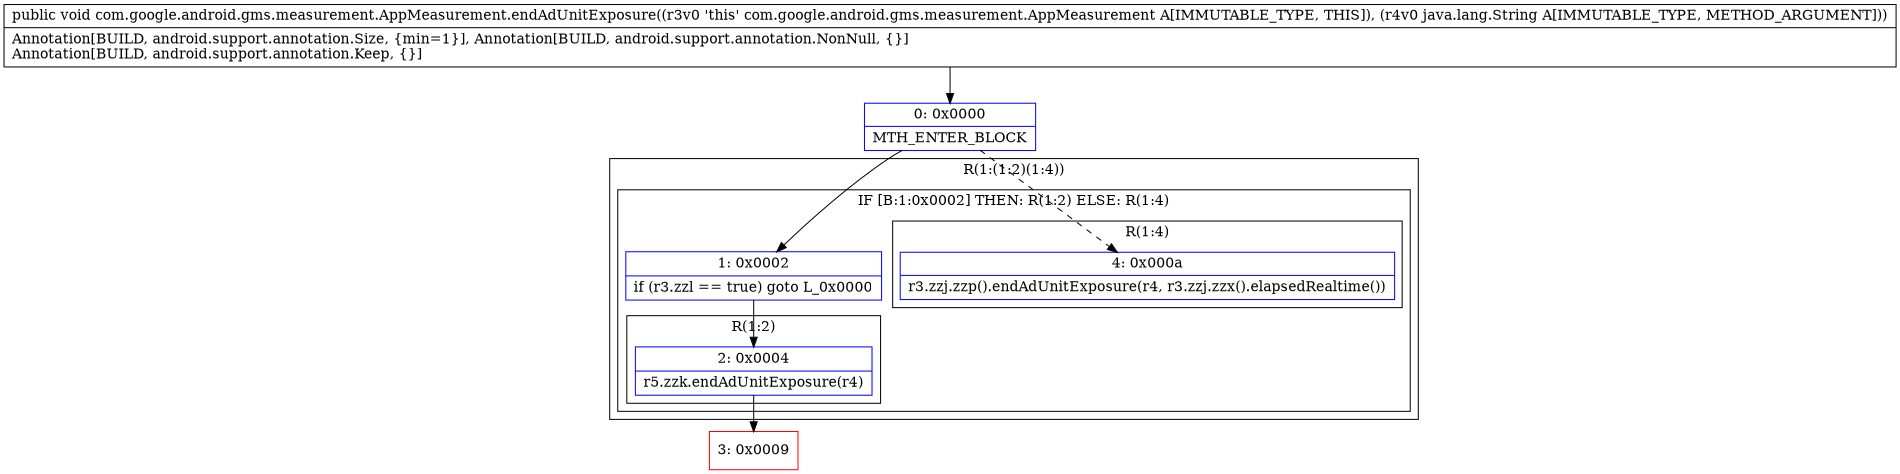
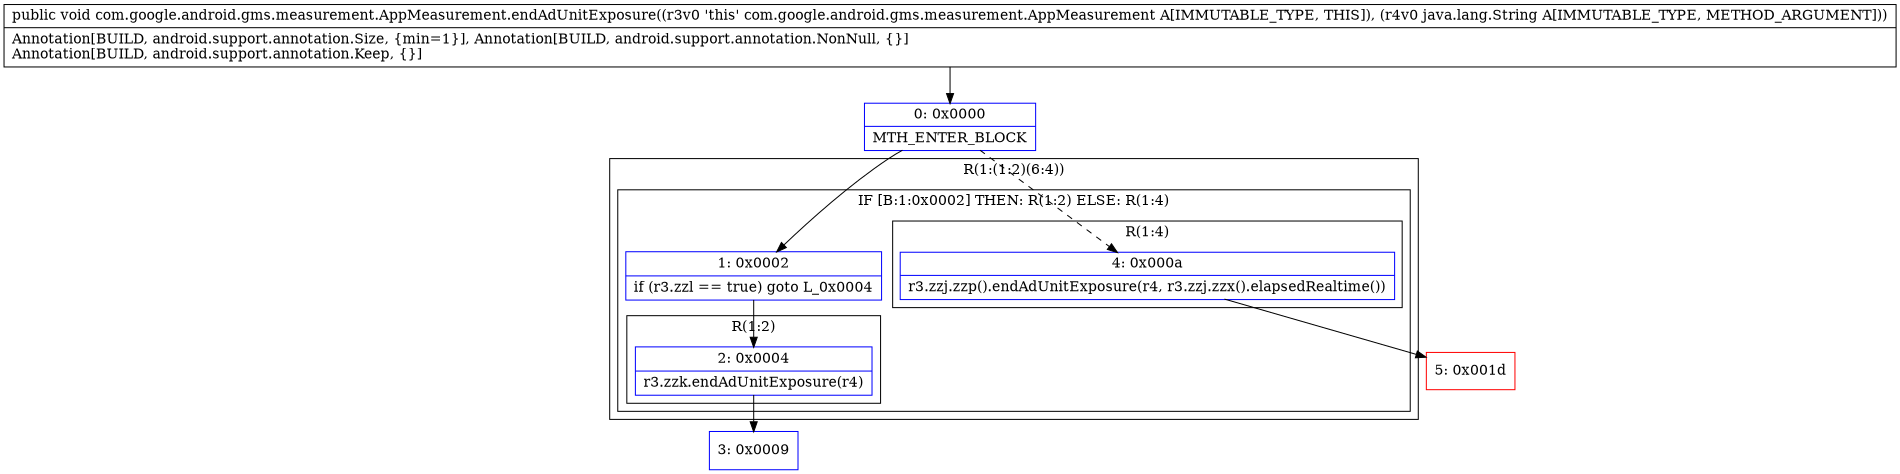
cluster "R(1:(1:2)(1:4))": label "R(1:(1:2)(1:4))" -> "R(1:(1:2)(6:4))"
node "1: 0x0002": text "if (r3.zzl == true) goto L_0x0000" -> "if (r3.zzl == true) goto L_0x0004"
node "5: 0x001d": added
node "2: 0x0004": text "r5.zzk.endAdUnitExposure(r4)" -> "r3.zzk.endAdUnitExposure(r4)"
node "3: 0x0009": color red -> blue
